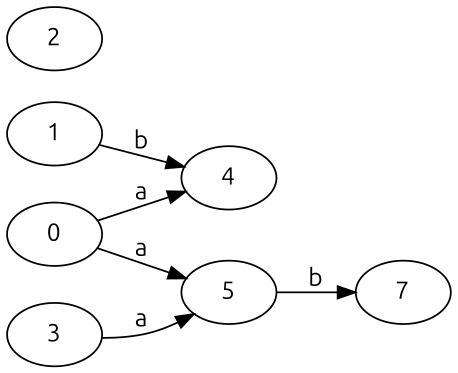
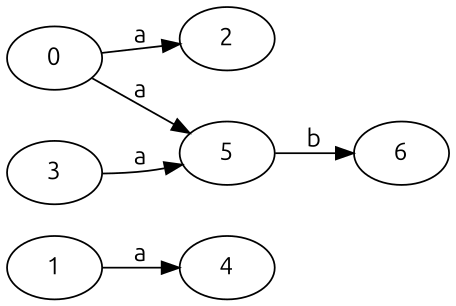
edge "1" -> "4": label "b" -> "a"
edge "0" -> "4": now "0" -> "2"
node "7": label "7" -> "6"
